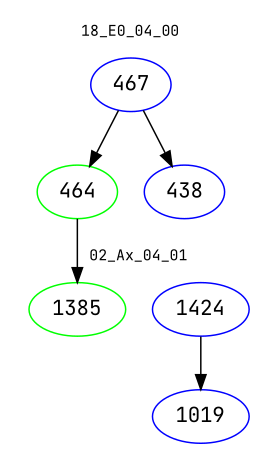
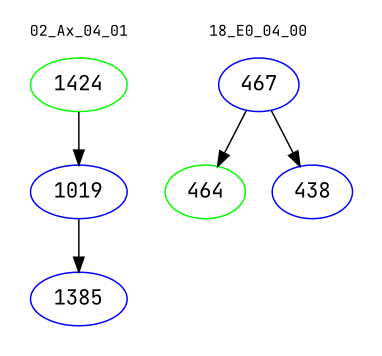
edge "464" -> "1385": now "1019" -> "1385"
node "1385": color green -> blue
node "1424": color blue -> green
